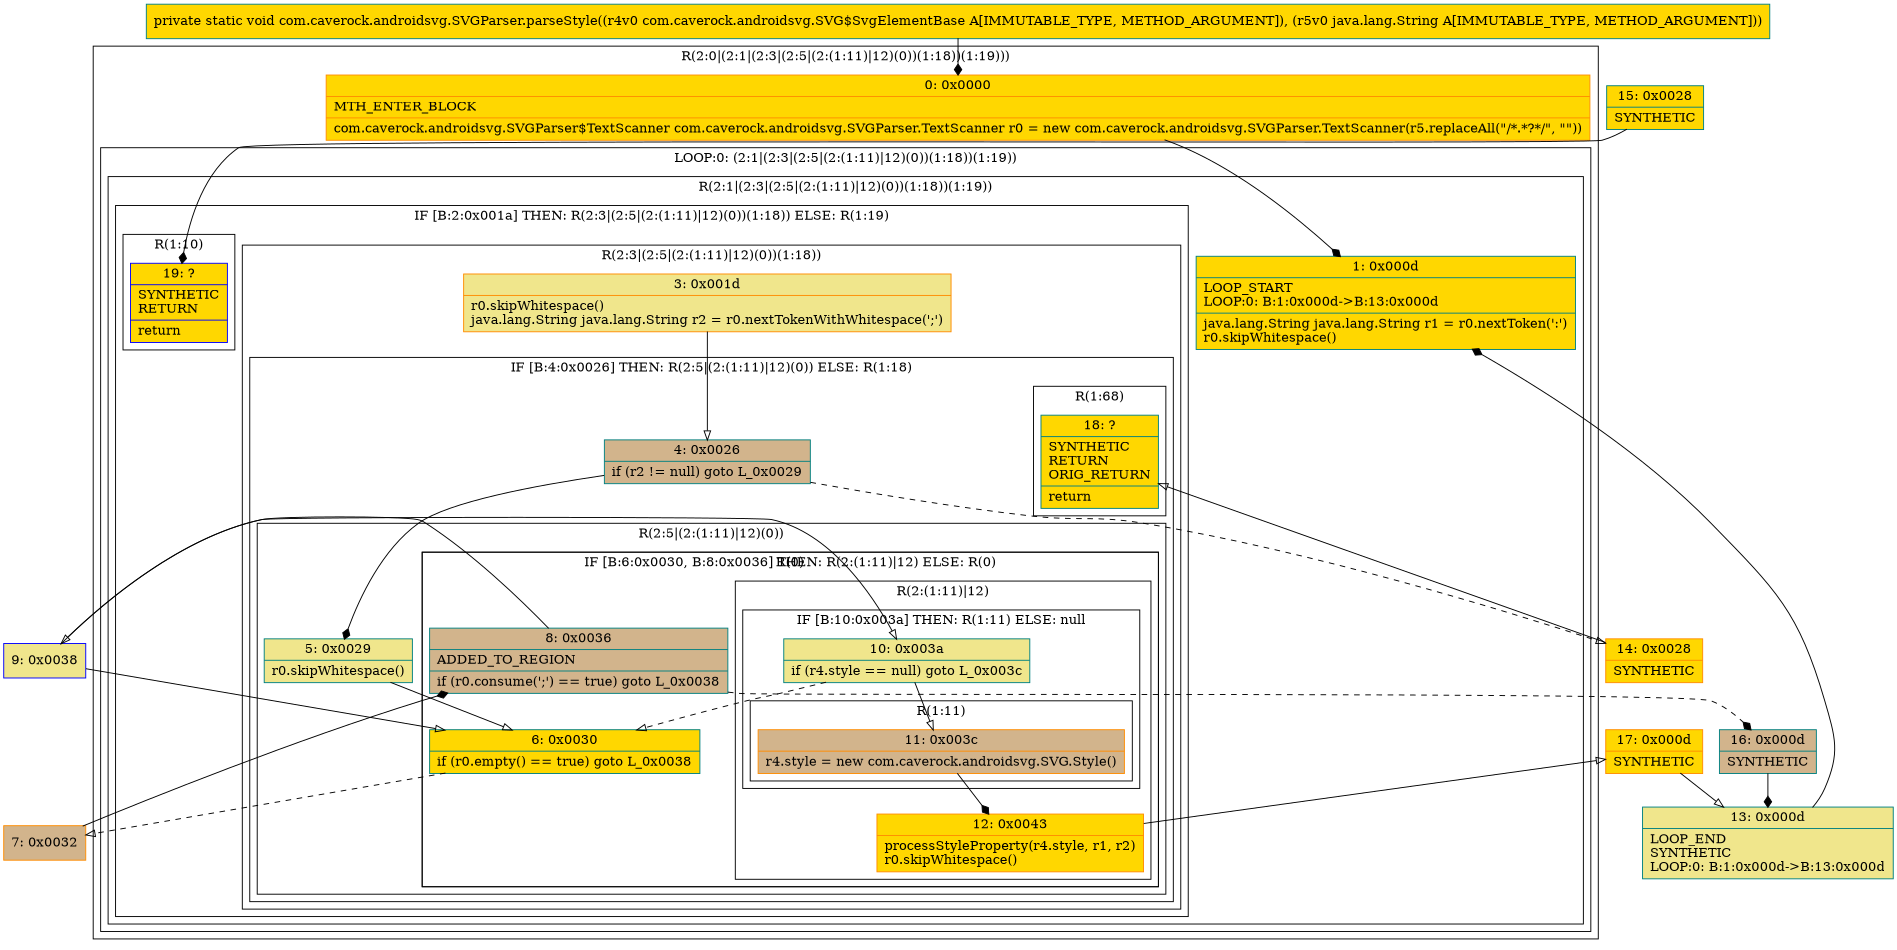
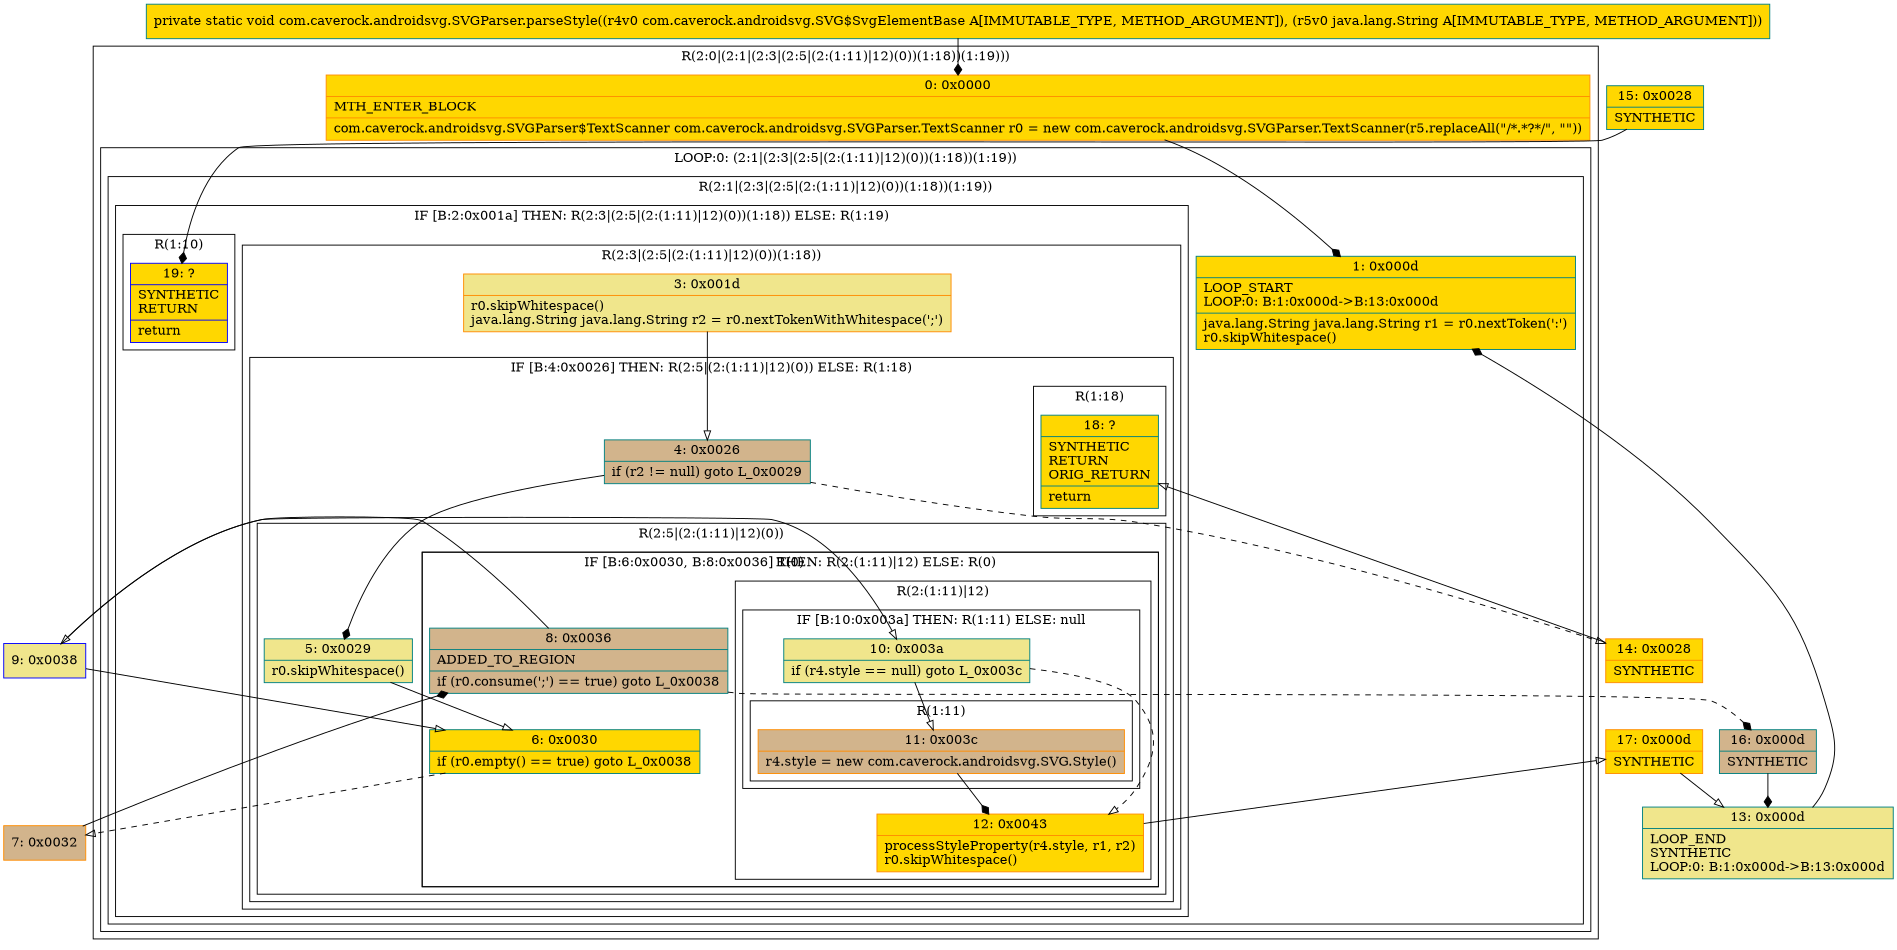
cluster "R(1:68)": label "R(1:68)" -> "R(1:18)"
edge "10: 0x003a" -> "6: 0x0030": now "10: 0x003a" -> "12: 0x0043"
